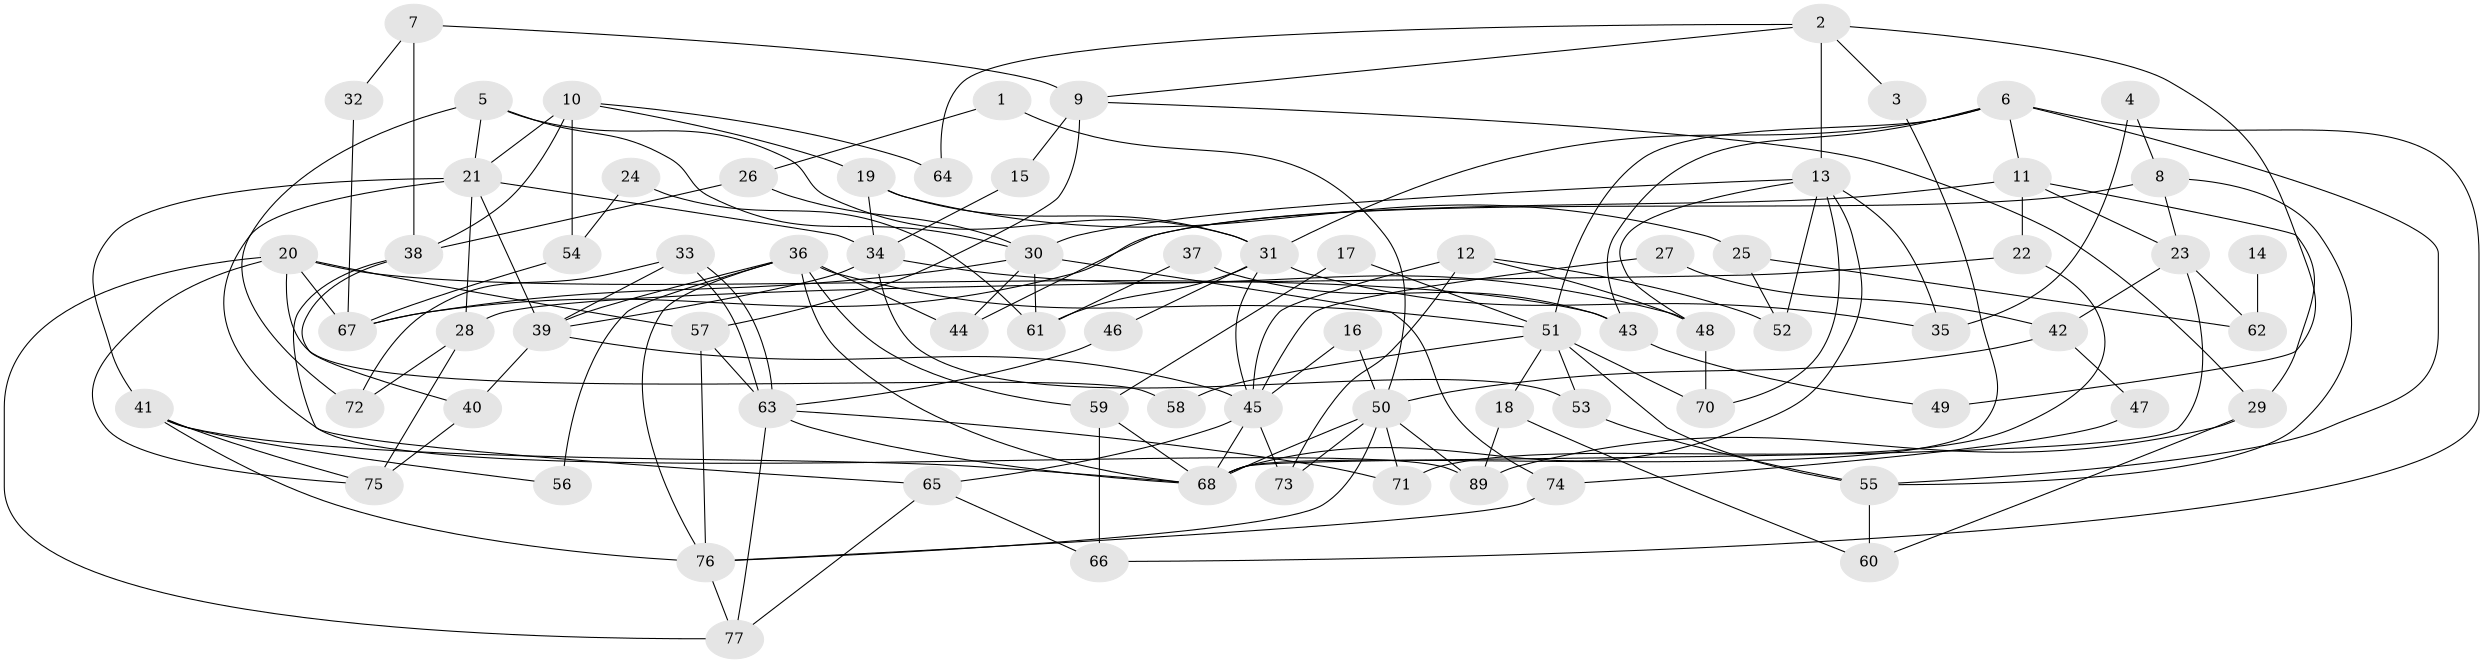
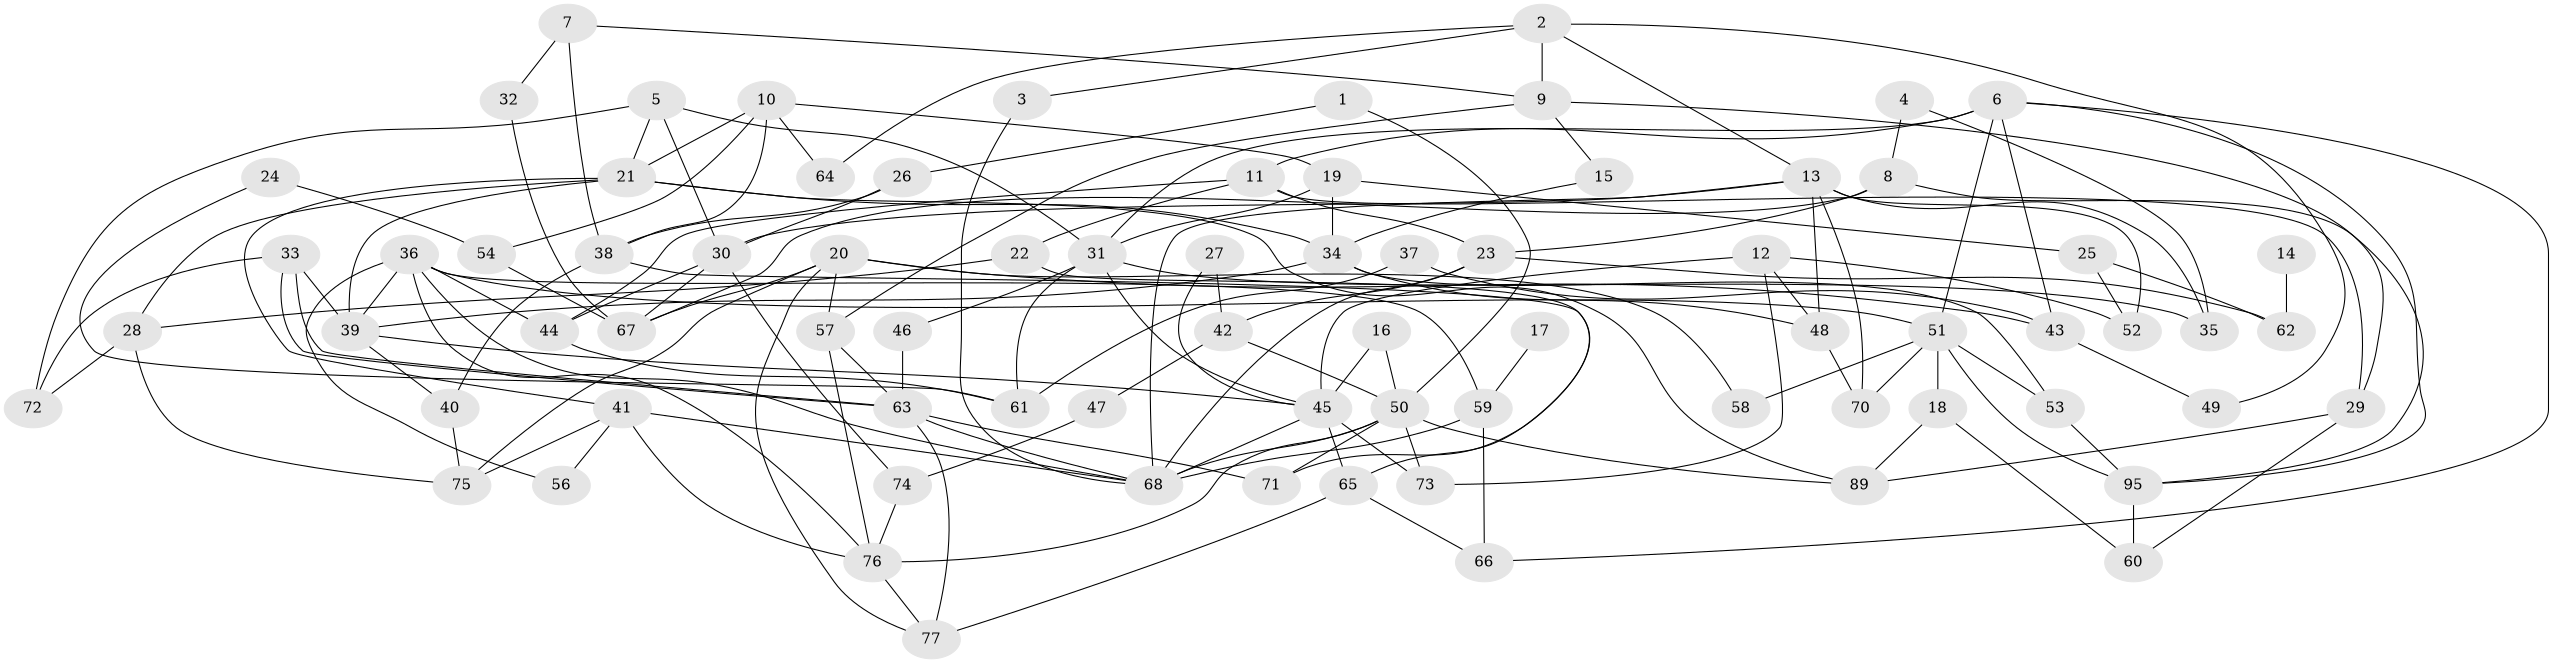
edge "30" -- "61": now "44" -- "61"
edge "17" -- "51": removed
node "55": label "55" -> "95"
